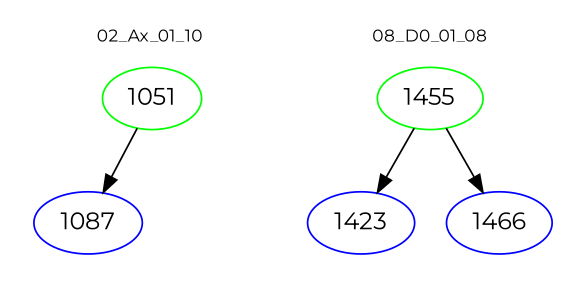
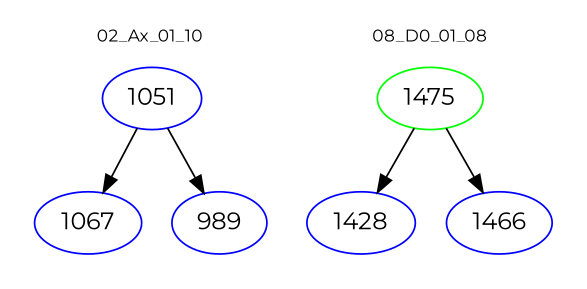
node "1051": color green -> blue
node "1455": label "1455" -> "1475"
node "1087": label "1087" -> "1067"
node "989": added
node "1423": label "1423" -> "1428"
